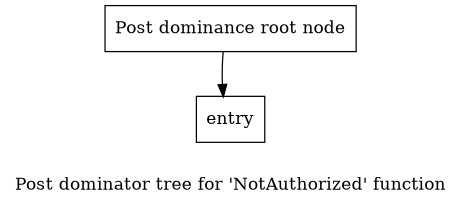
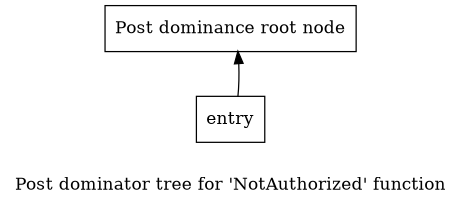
edge "Post dominance root node" -> "entry": reversed
